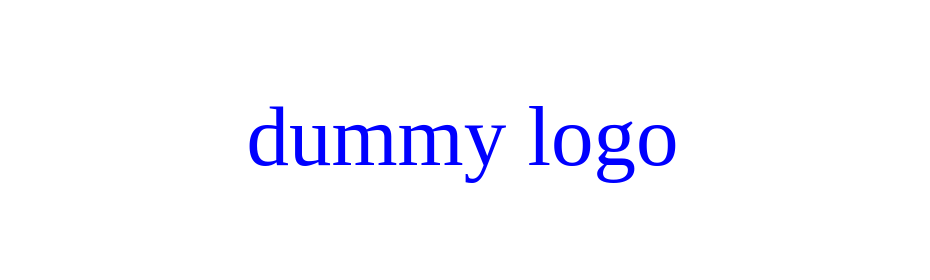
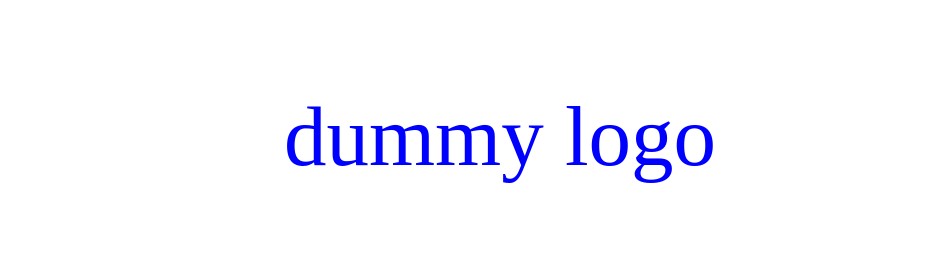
node "dummy logo": moved (464, 139) -> (501, 139)
